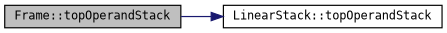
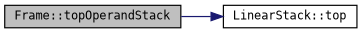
node "LinearStack::topOperandStack": label "LinearStack::topOperandStack" -> "LinearStack::top"
